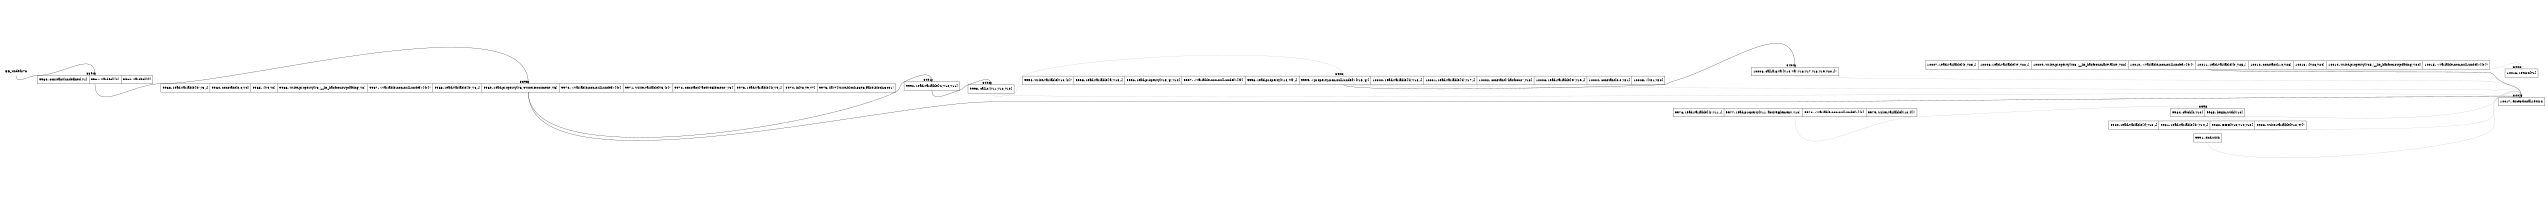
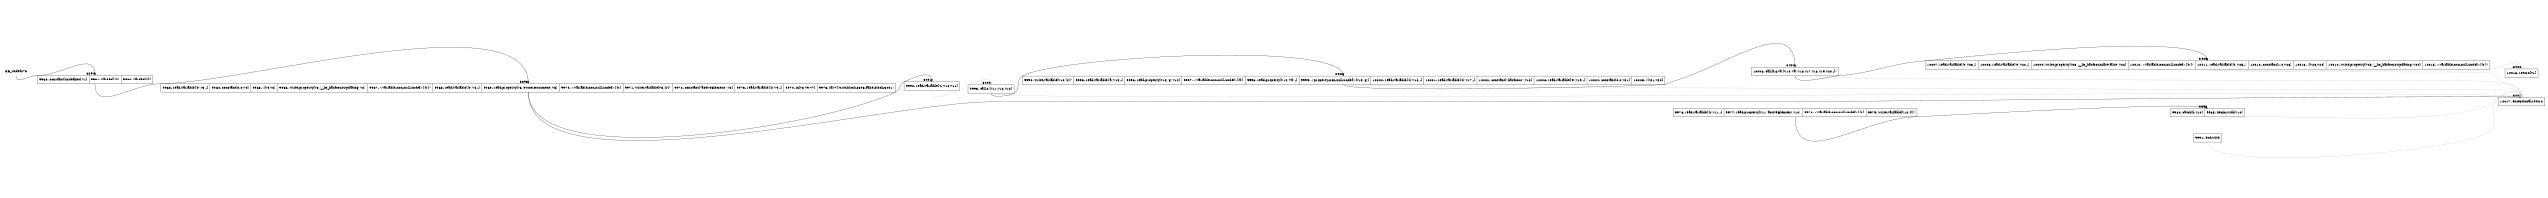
edge "10006: call-a.g.va [v14,'va',v16,v17,v18,v19,v20,-]*" -> "10007: read-variable['b',v23,-]": added
edge "9993: call-c [v11,v12,v10]" -> "9994: write-variable[v10,'k']*": color gray -> black
edge "10007: read-variable['b',v23,-]" -> "10017: exceptional-return": color black -> gray
edge "9992: read-variable['c',v12,v11]" -> "9993: call-c [v11,v12,v10]": color black -> gray
edge "9976: read-variable['k',v11,-]" -> "9984: catch[h,v10]": color gray -> black
node "9980: read-variable['f',v13,-]": removed
